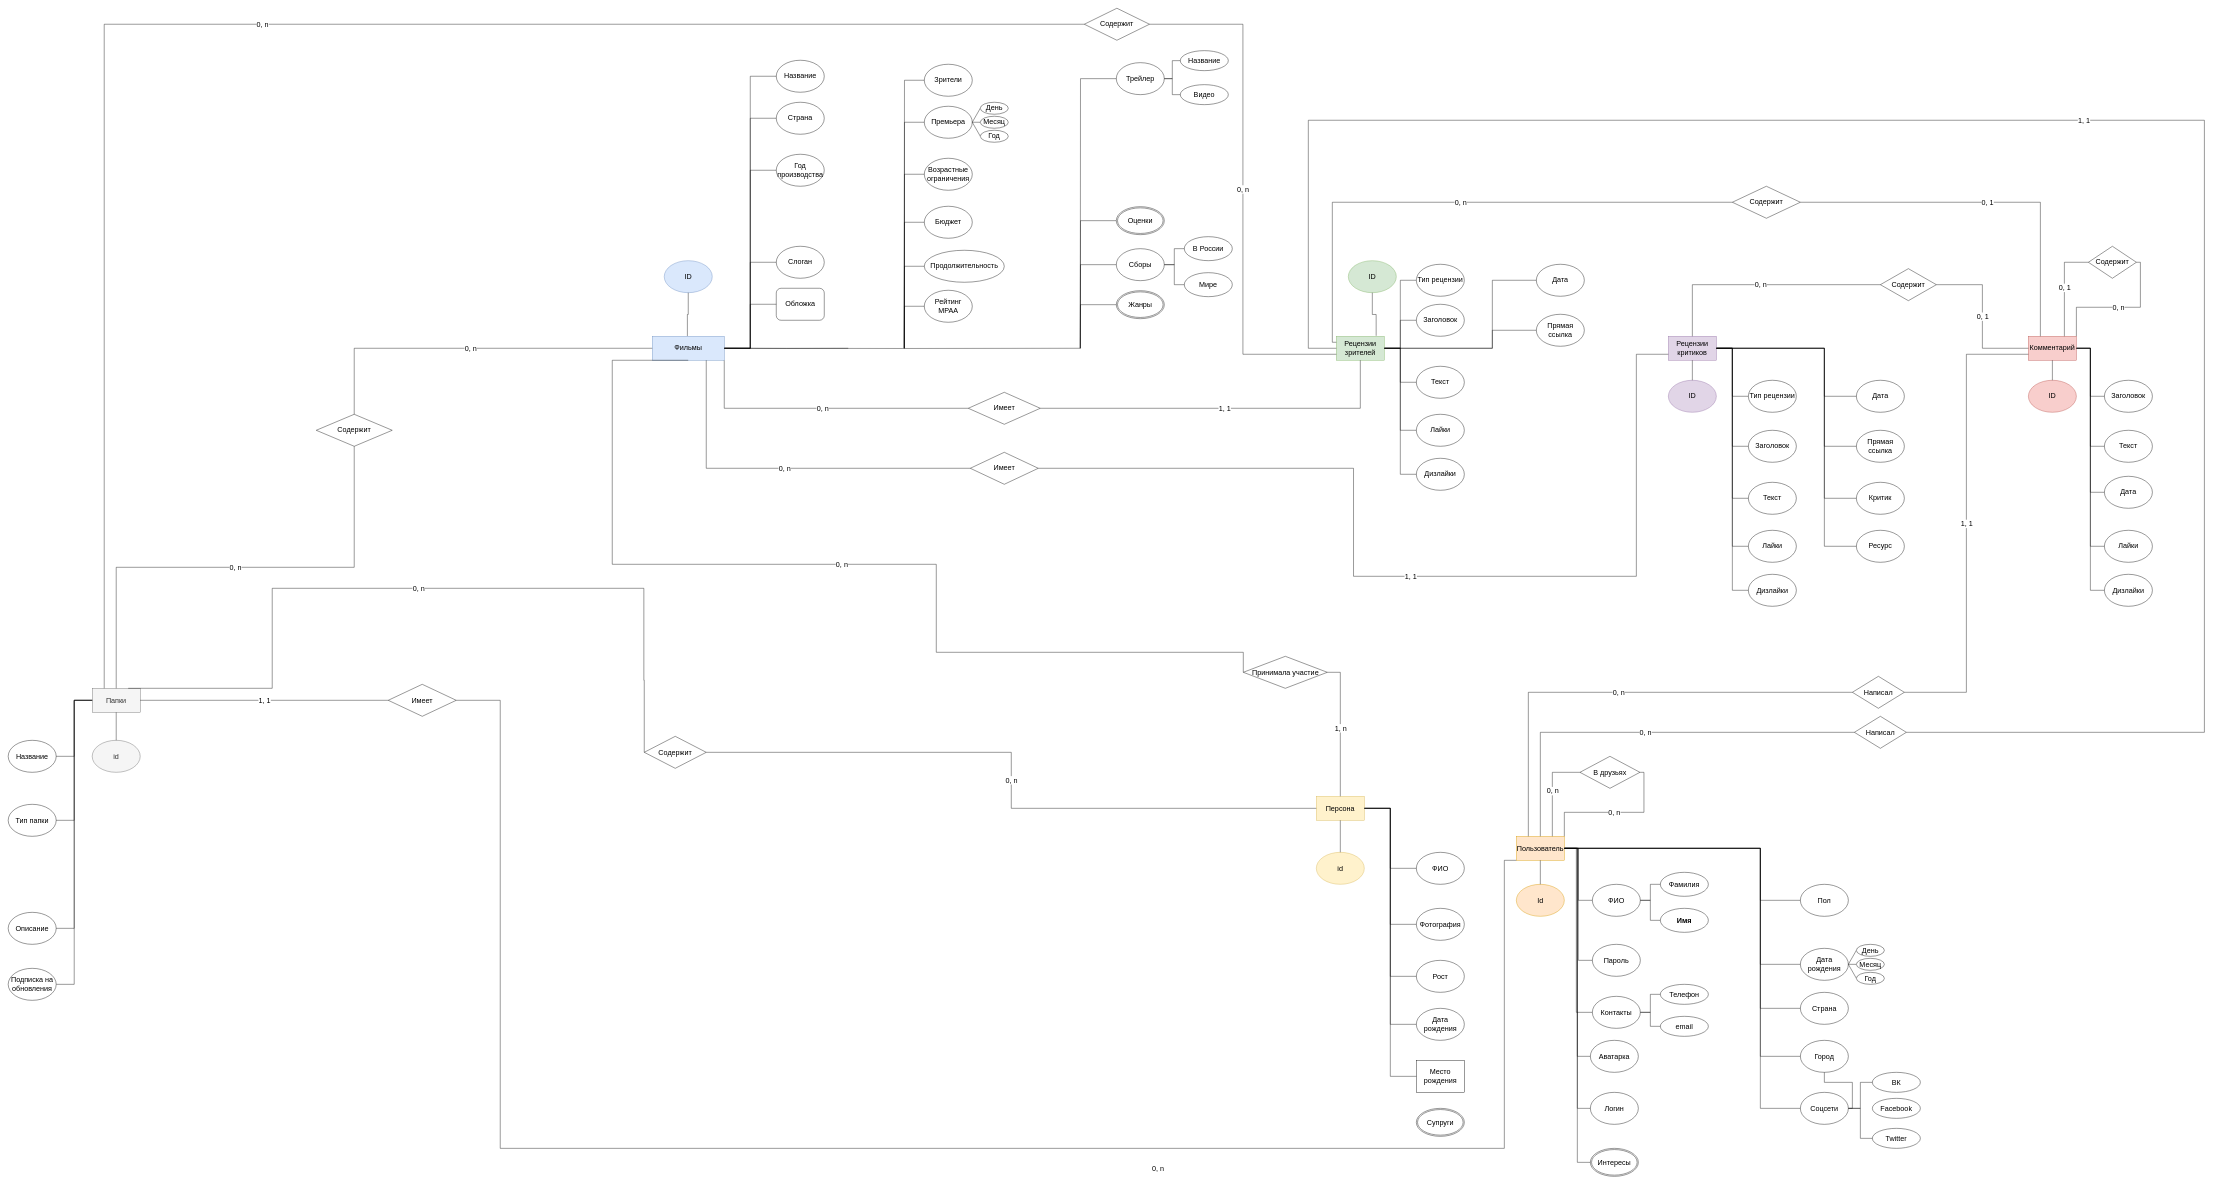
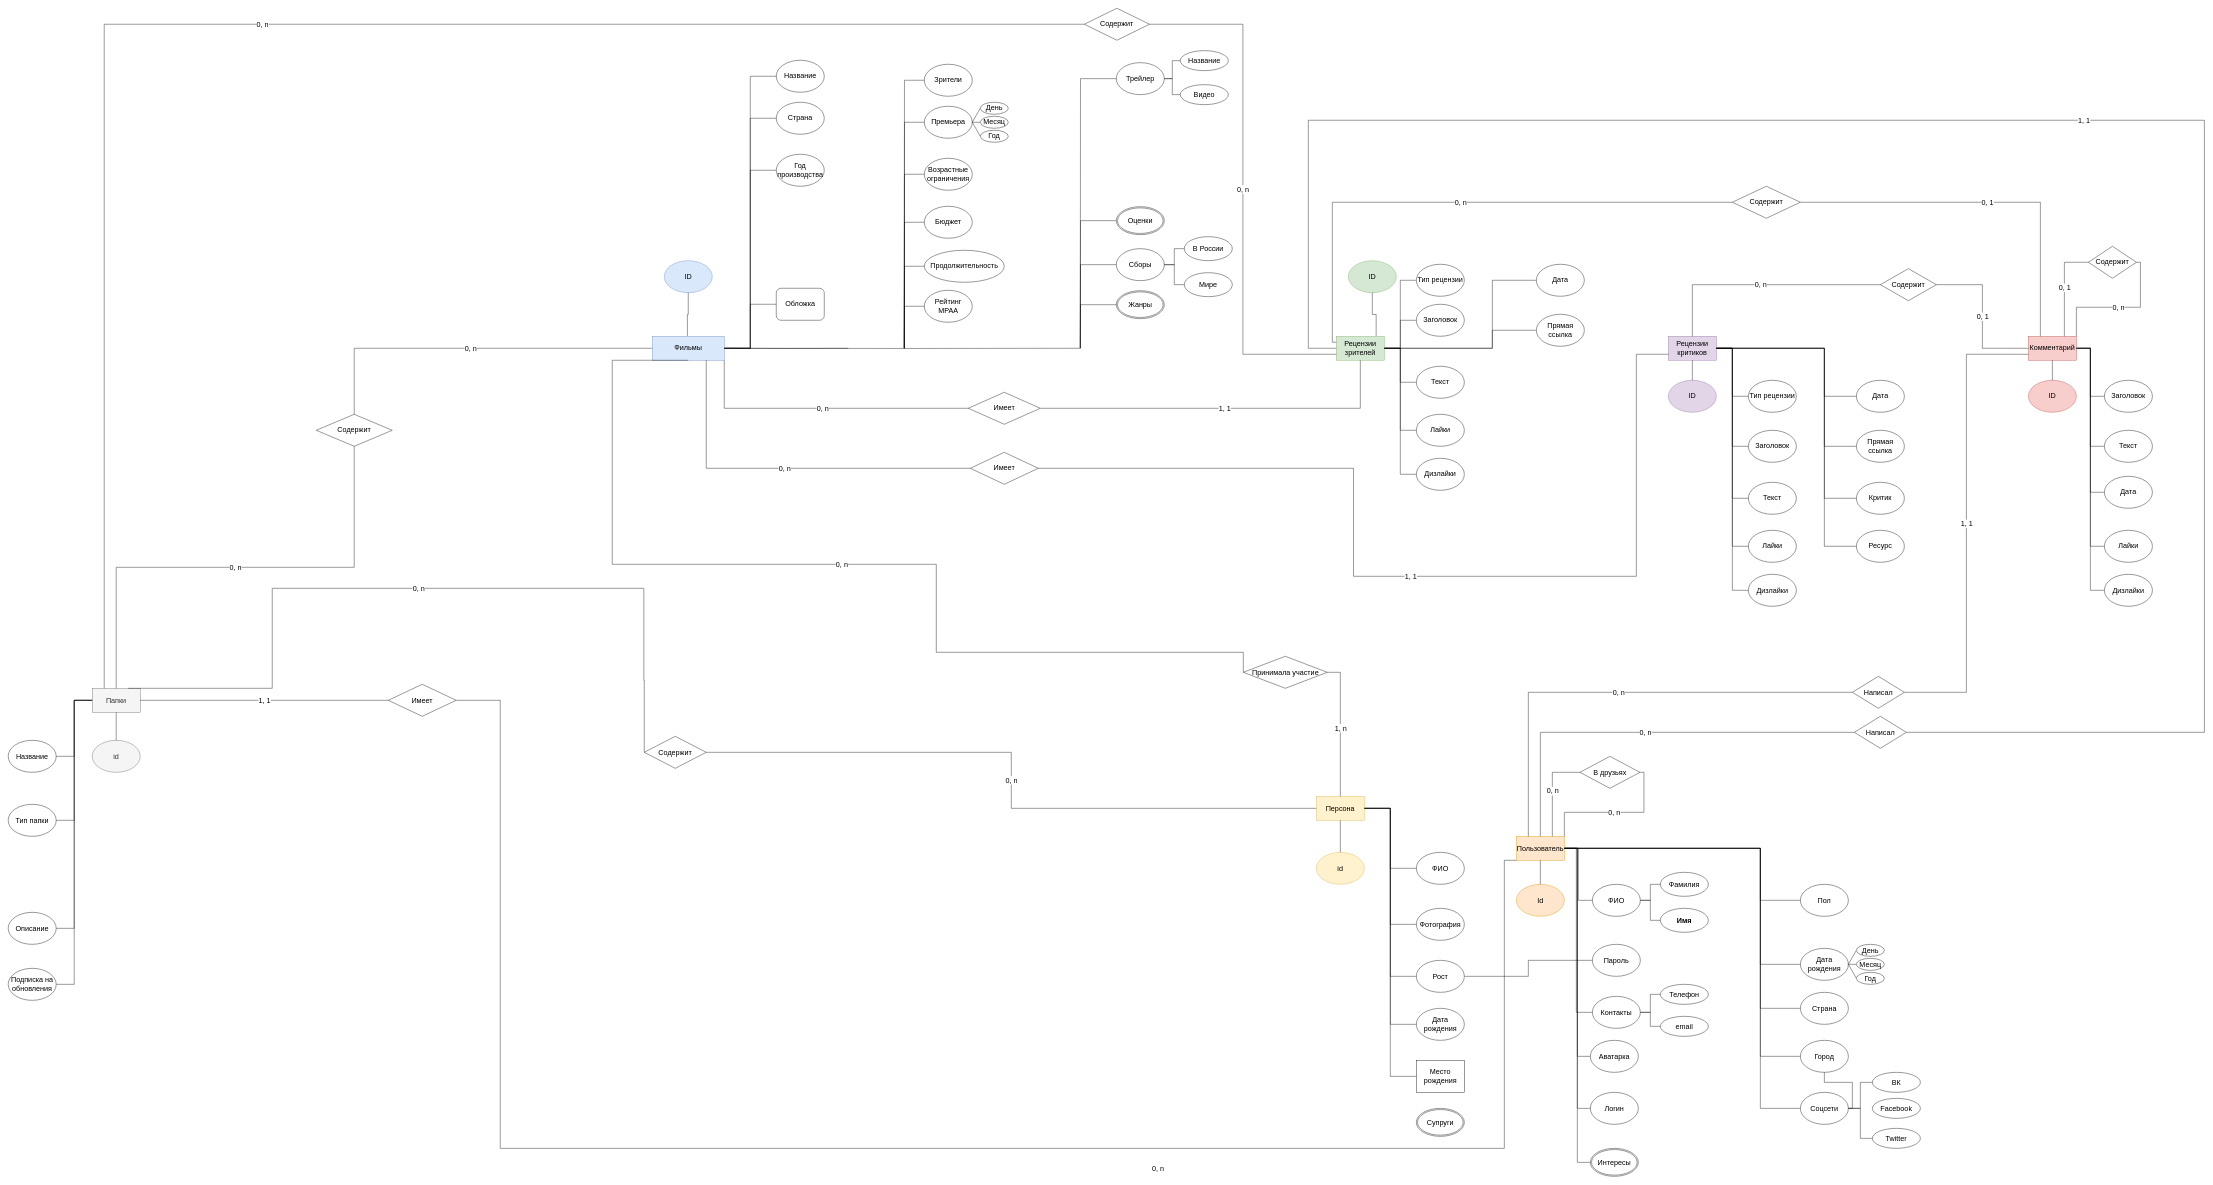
edge "Слоган" -- "Фильмы": removed
node "Слоган": removed
edge "Пользователь" -- "Пароль": now "Рост" -- "Пароль"
